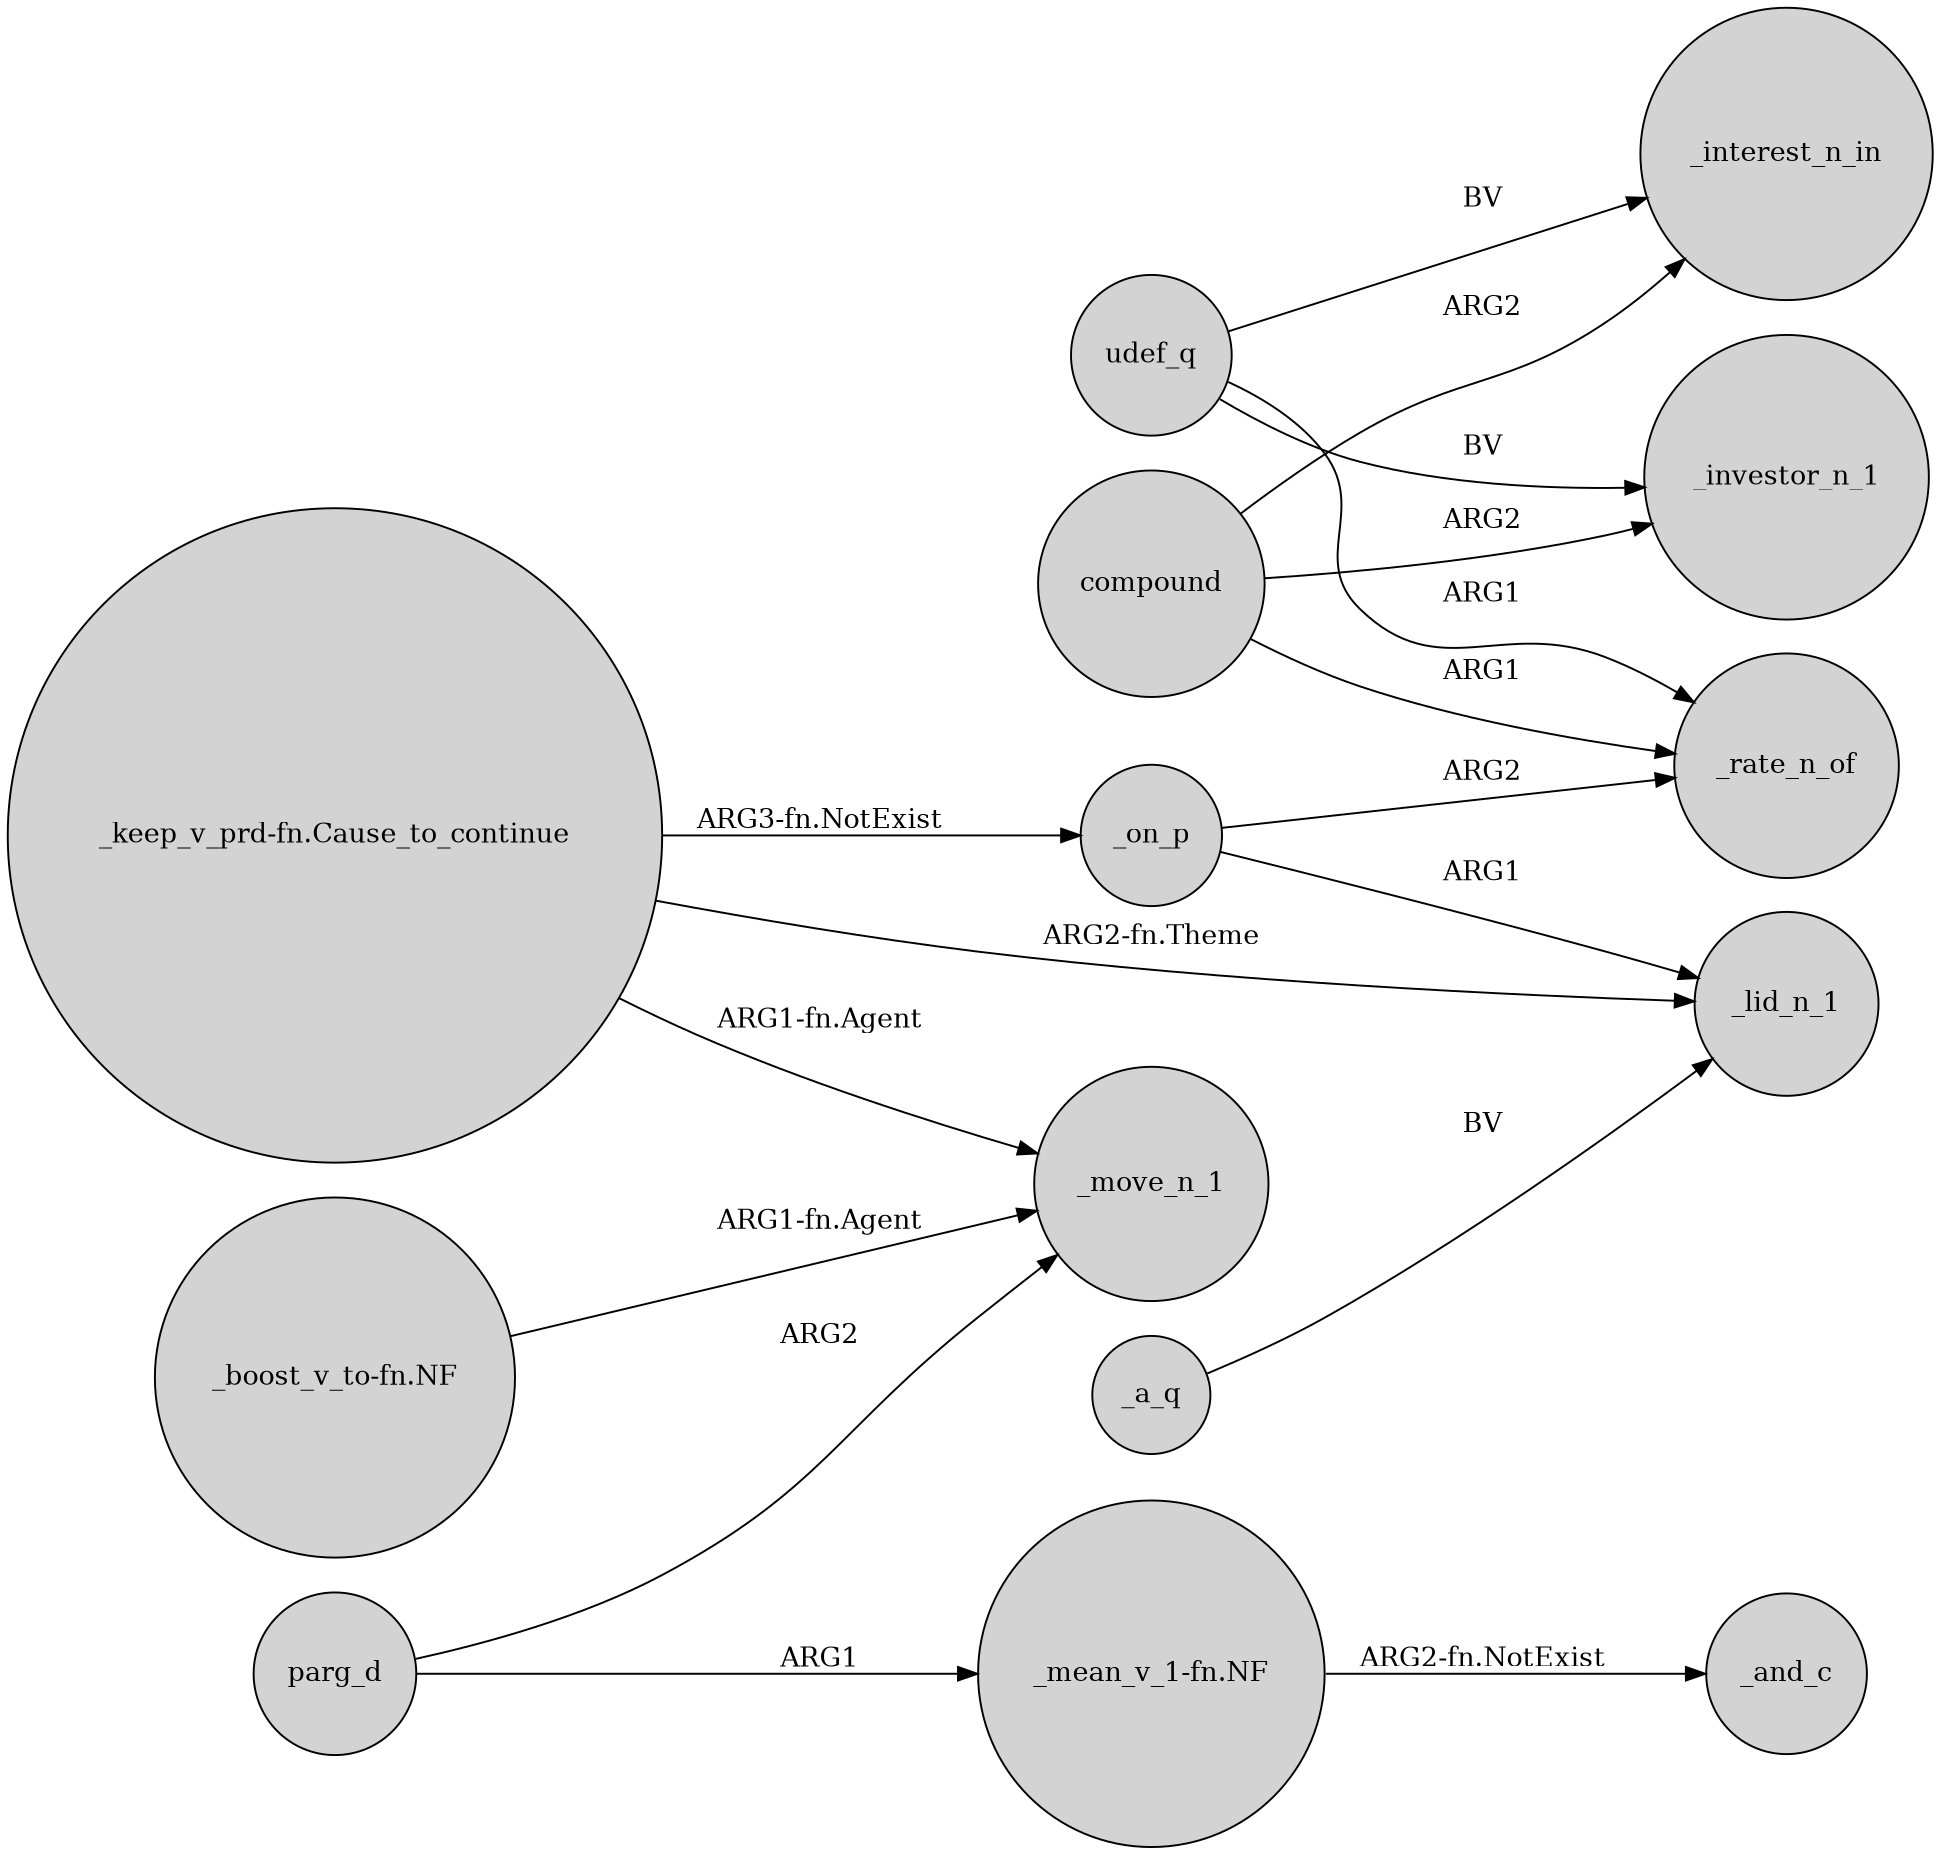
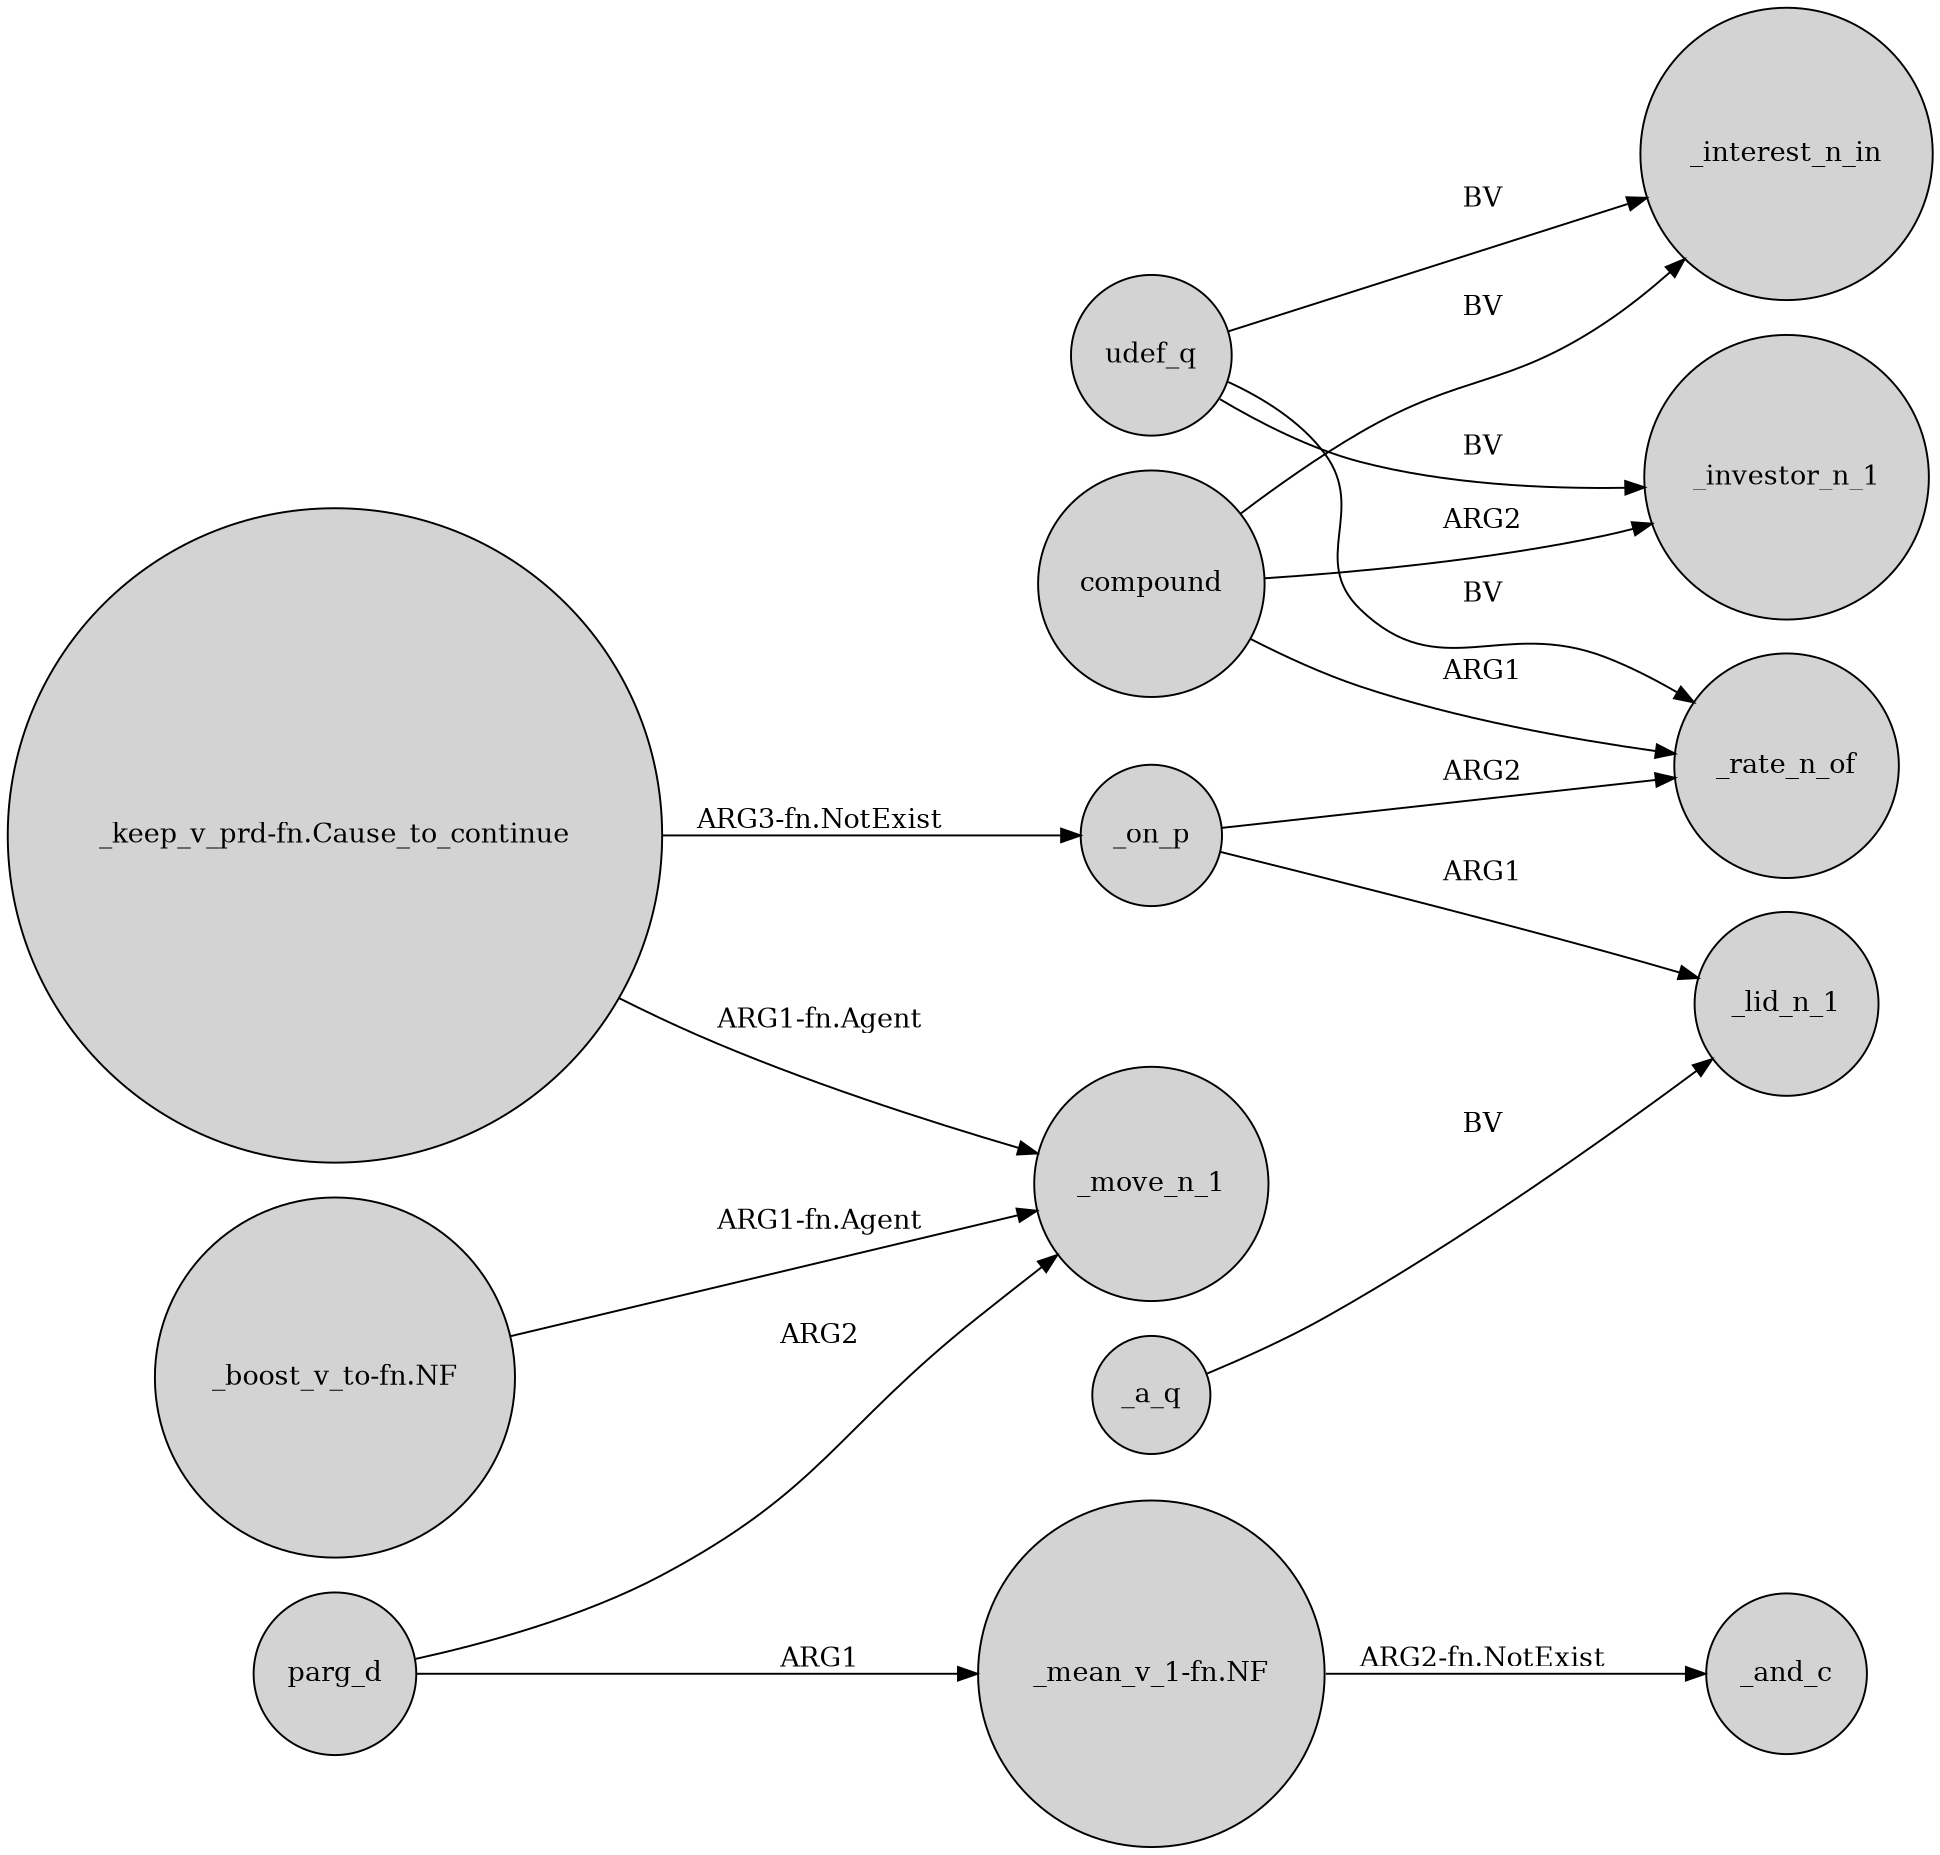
edge "compound" -> "_interest_n_in": label "ARG2" -> "BV"
edge "udef_q" -> "_rate_n_of": label "ARG1" -> "BV"
edge "_keep_v_prd-fn.Cause_to_continue" -> "_lid_n_1": removed, label "ARG2-fn.Theme"
